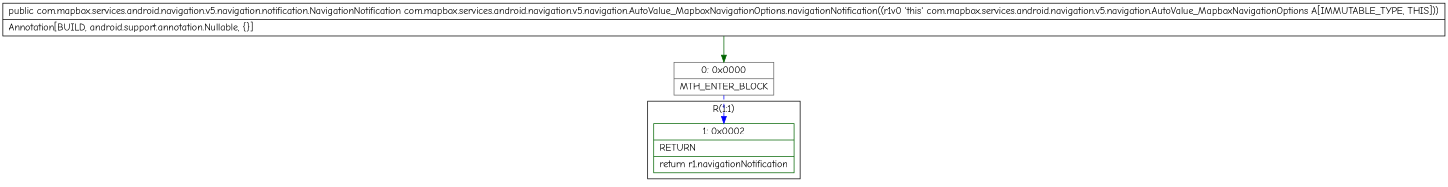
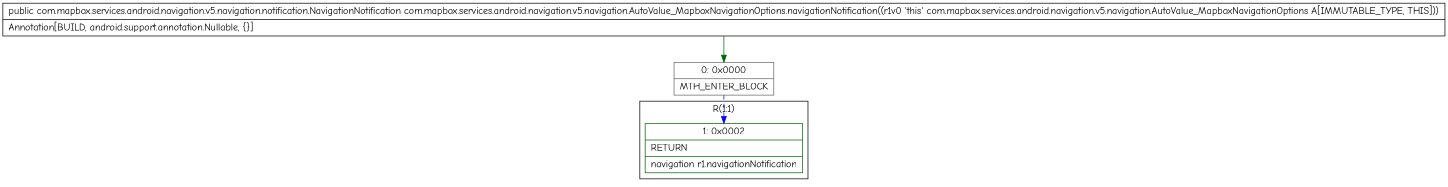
node "1: 0x0002": text "return r1.navigationNotification" -> "navigation r1.navigationNotification"
